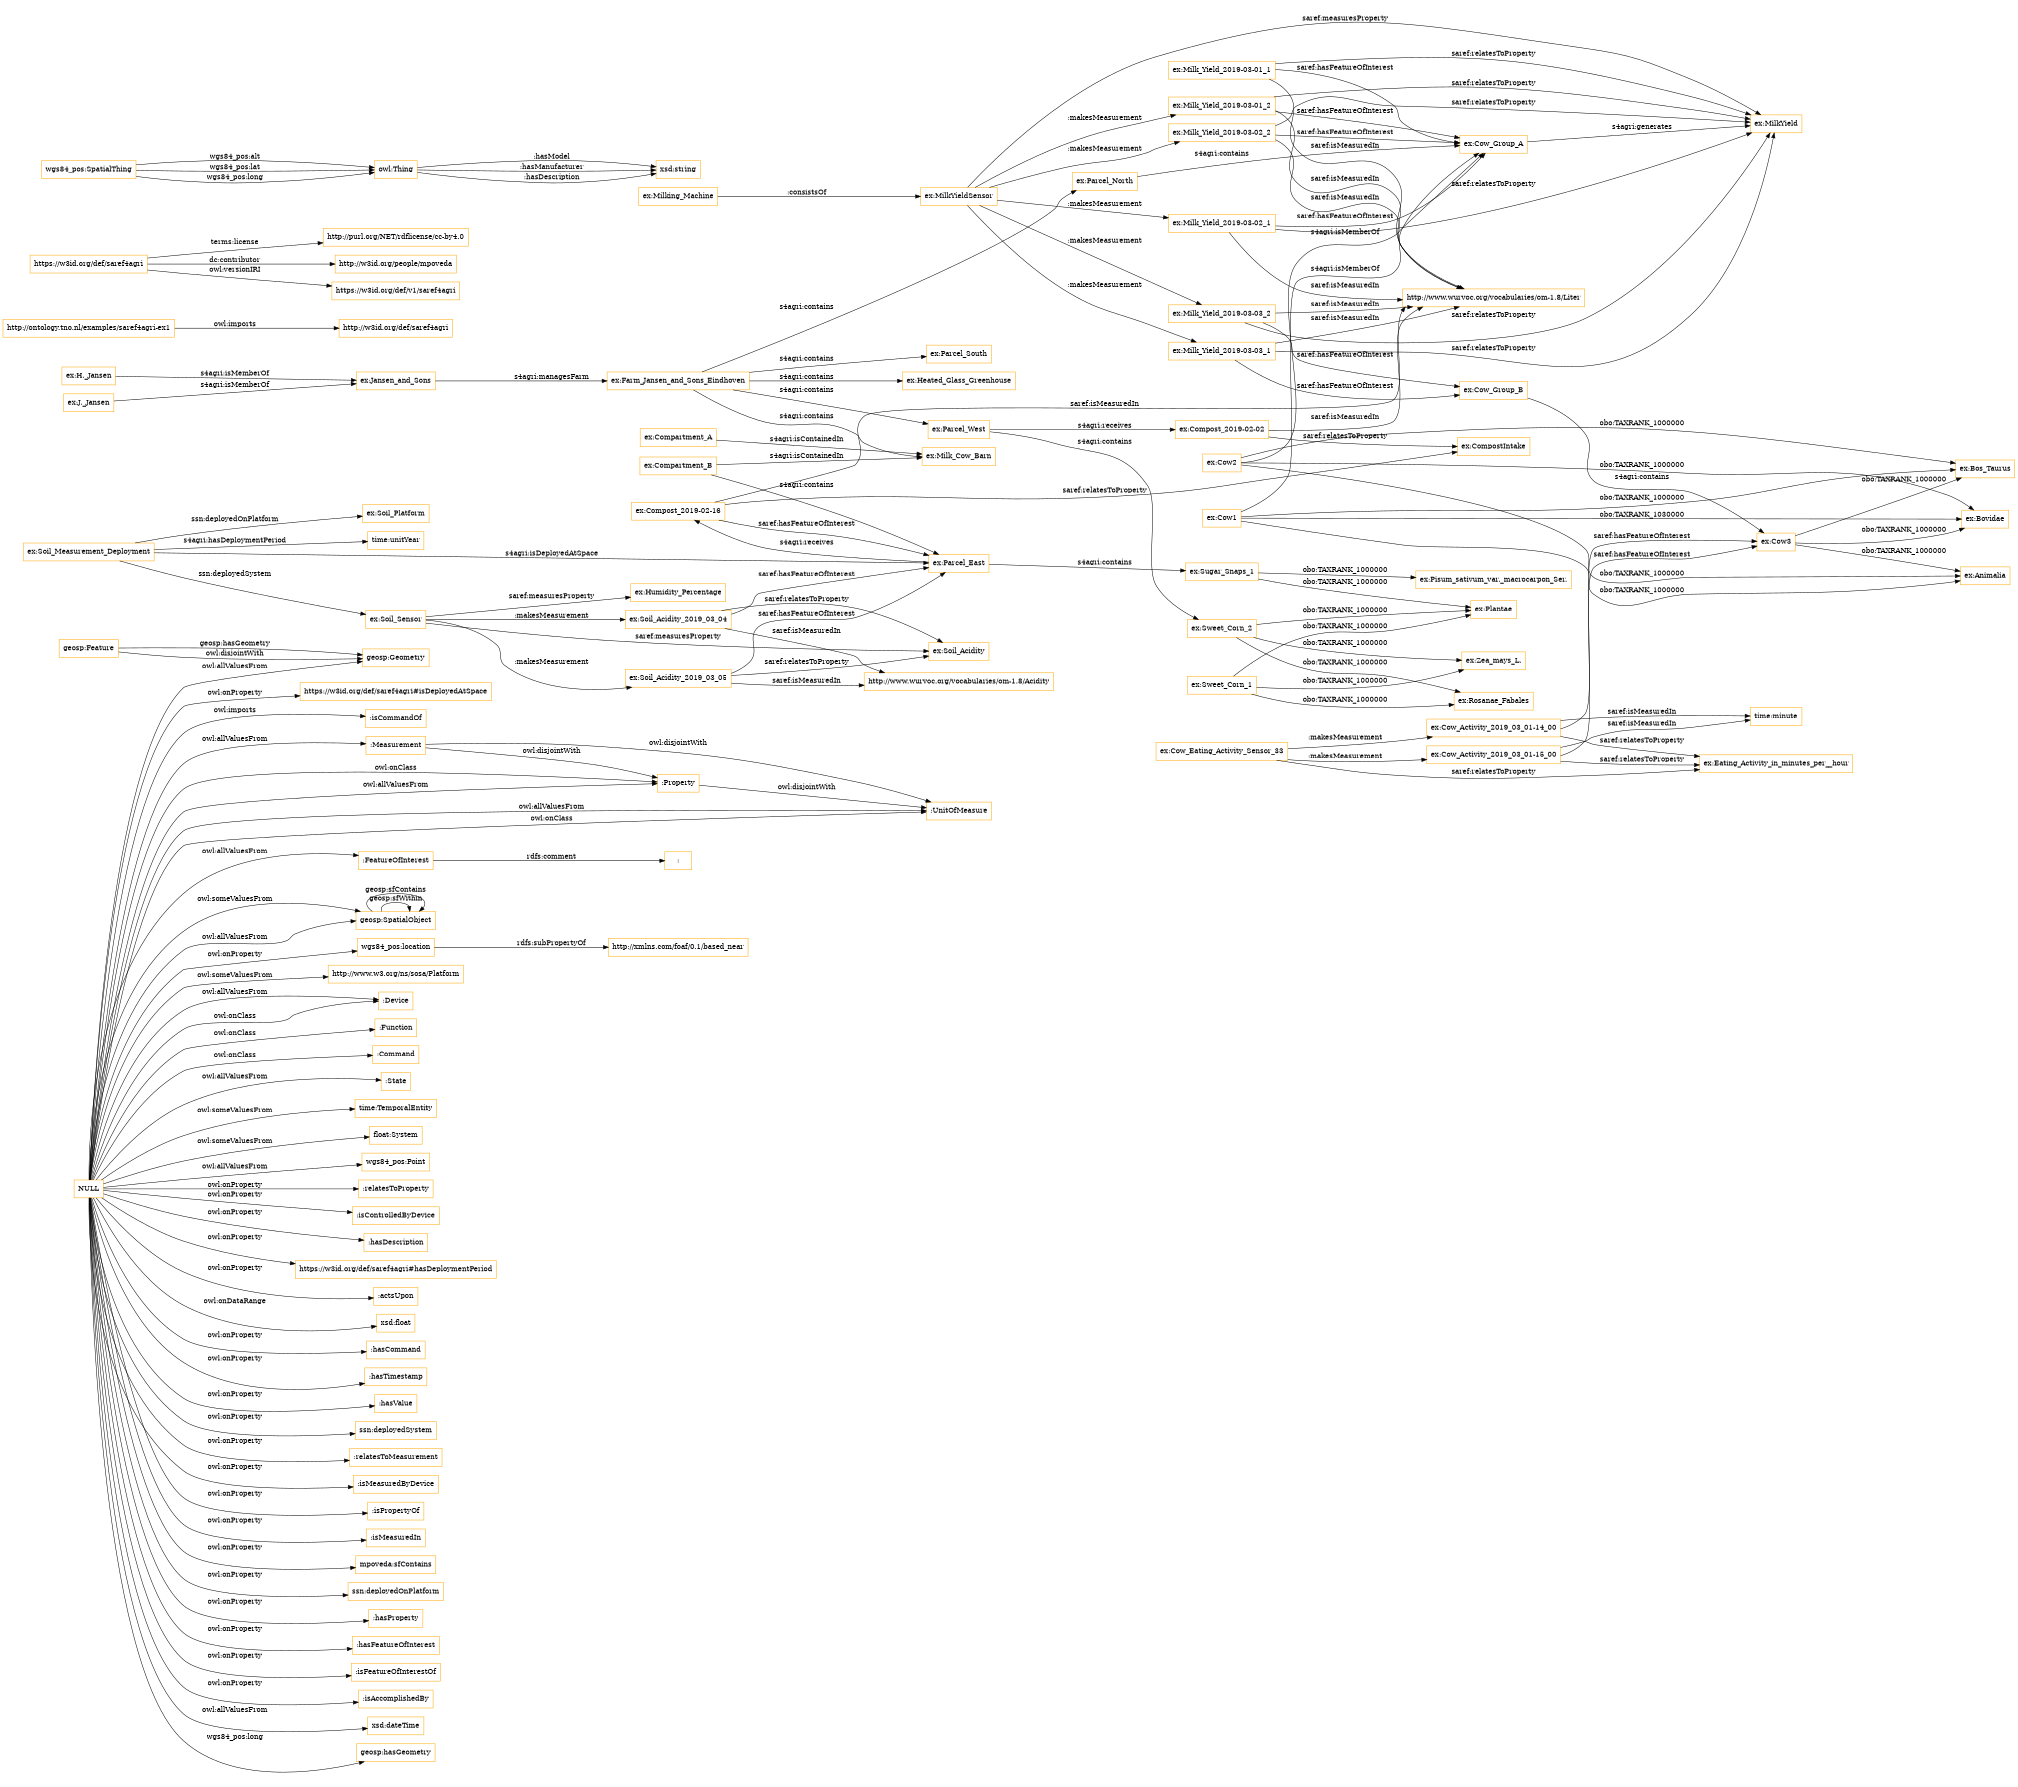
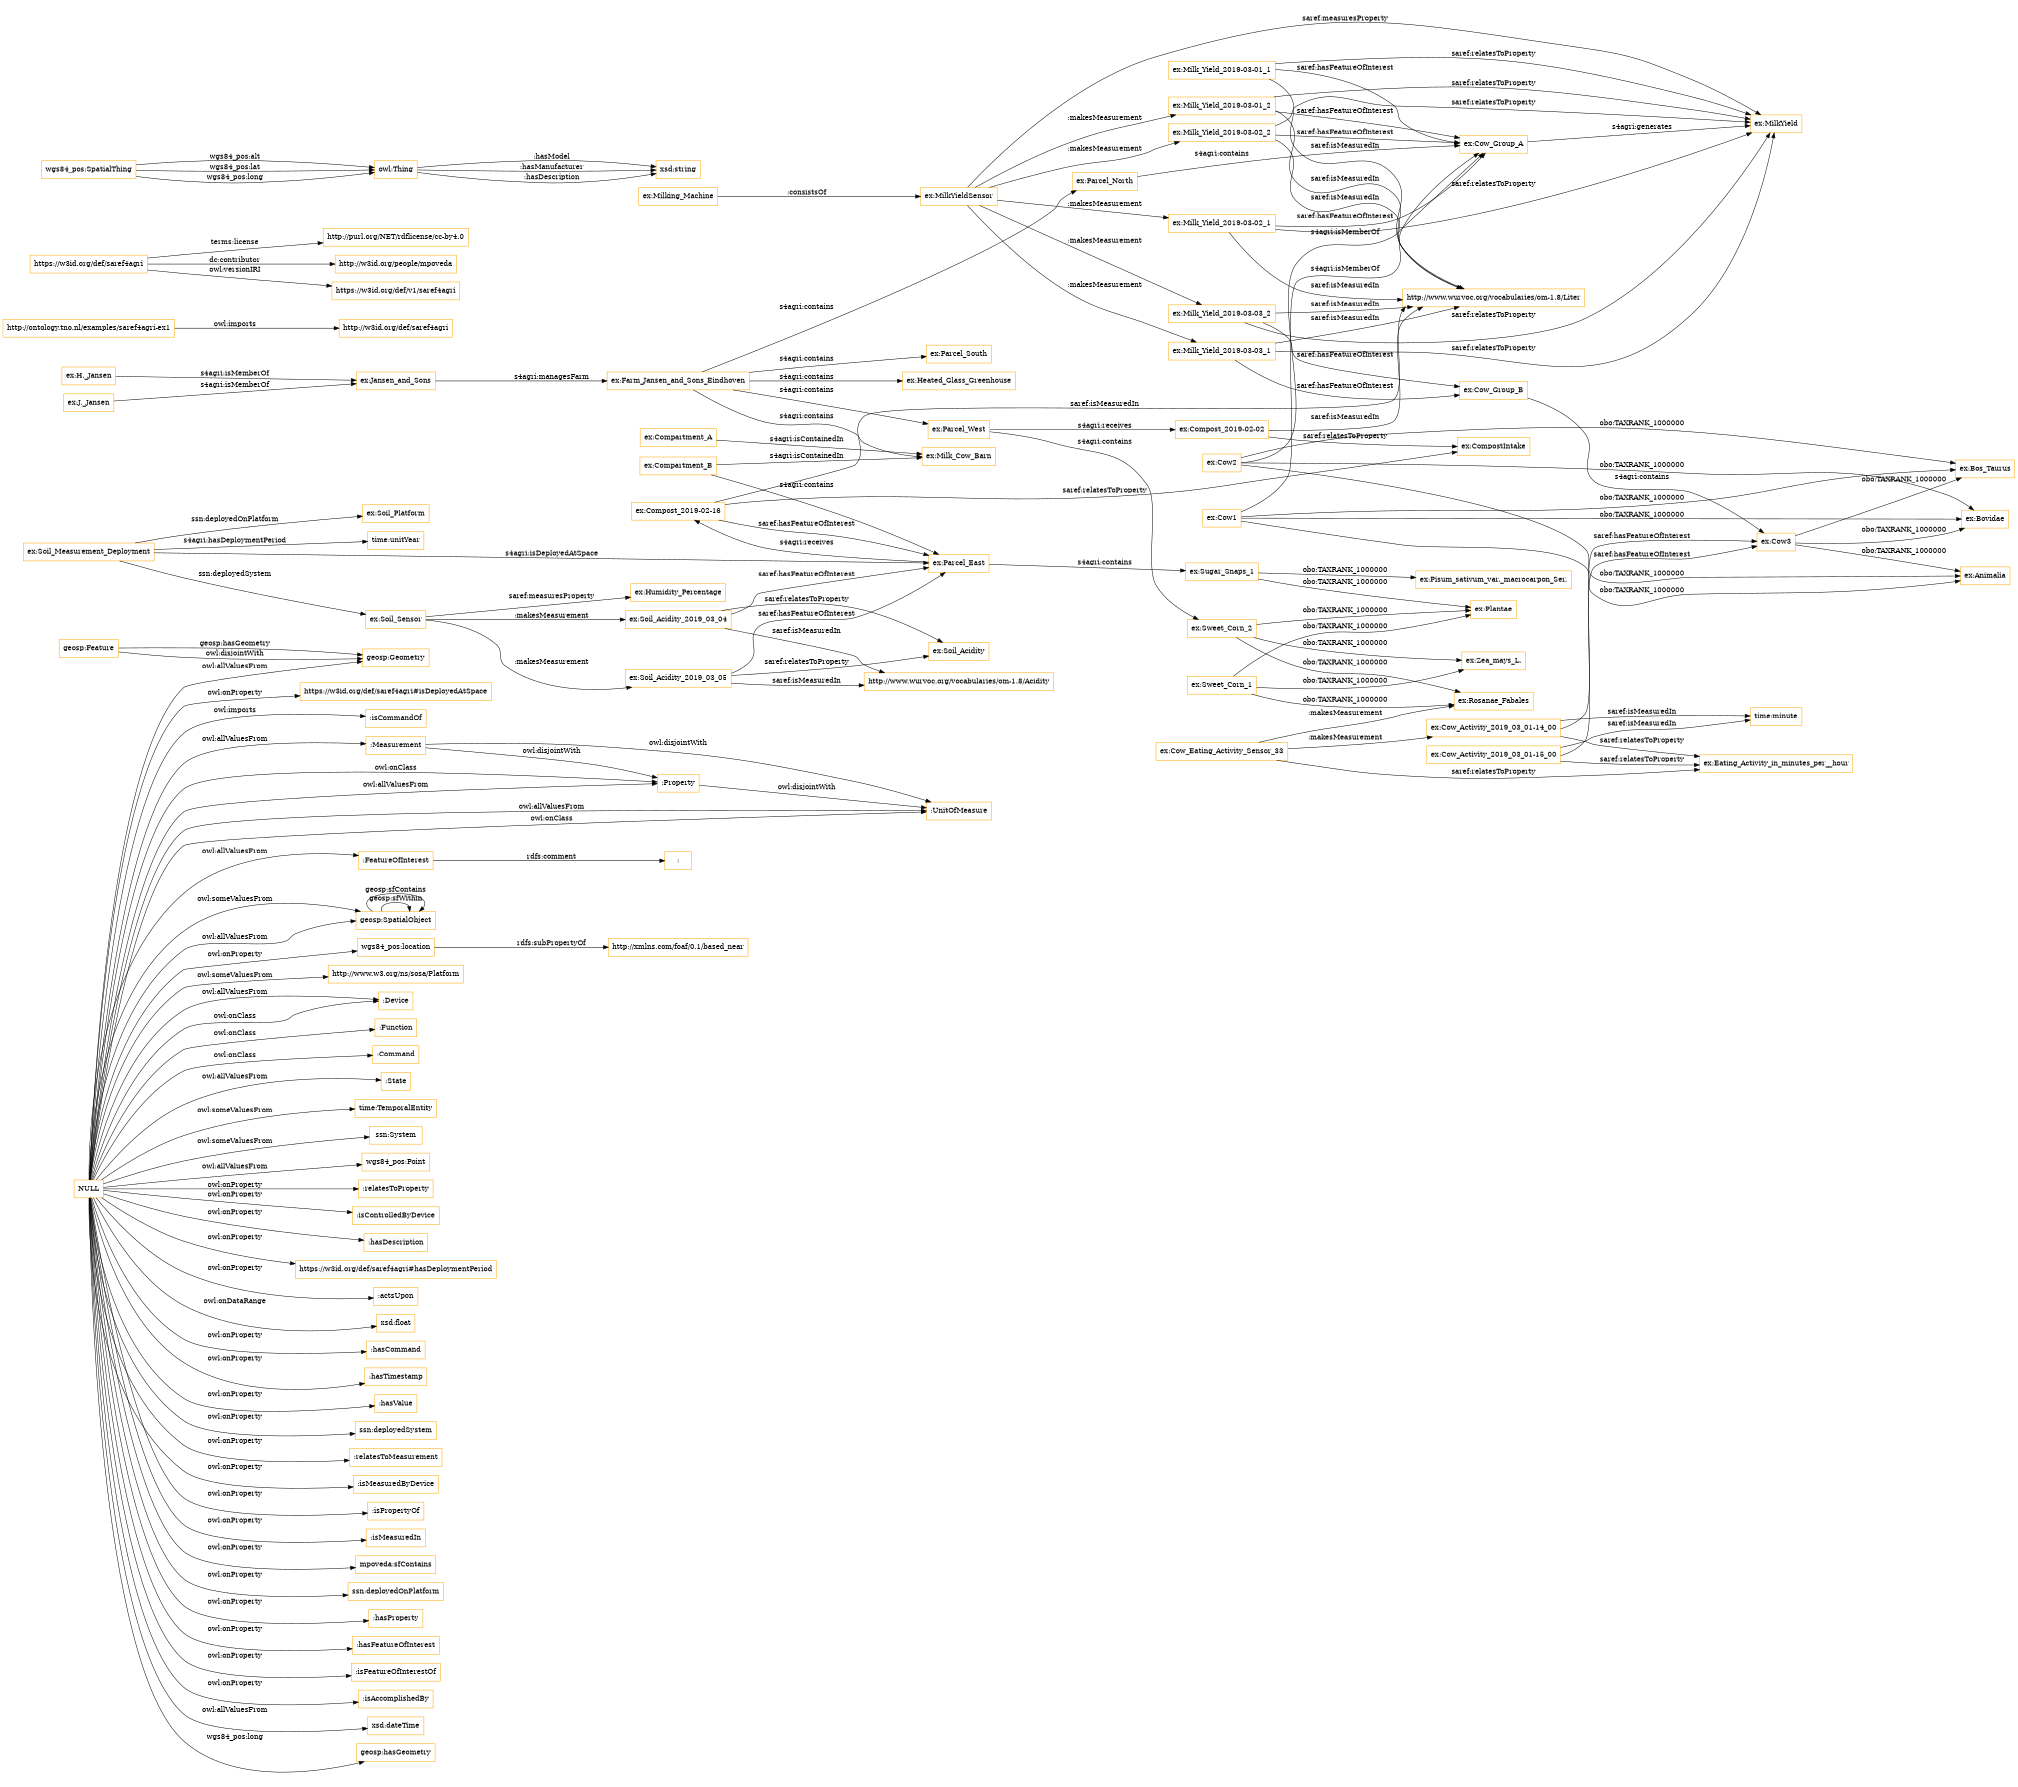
edge "ex:Cow1" -> "ex:Bovidae": label "obo:TAXRANK_1030000" -> "obo:TAXRANK_1000000"
edge "ex:Soil_Sensor" -> "ex:Soil_Acidity": removed, label "saref:measuresProperty"
edge "ex:Cow_Eating_Activity_Sensor_33" -> "ex:Cow_Activity_2019_03_01-15_00": now "ex:Cow_Eating_Activity_Sensor_33" -> "ex:Rosanae_Fabales"
node "float:System": label "float:System" -> "ssn:System"
